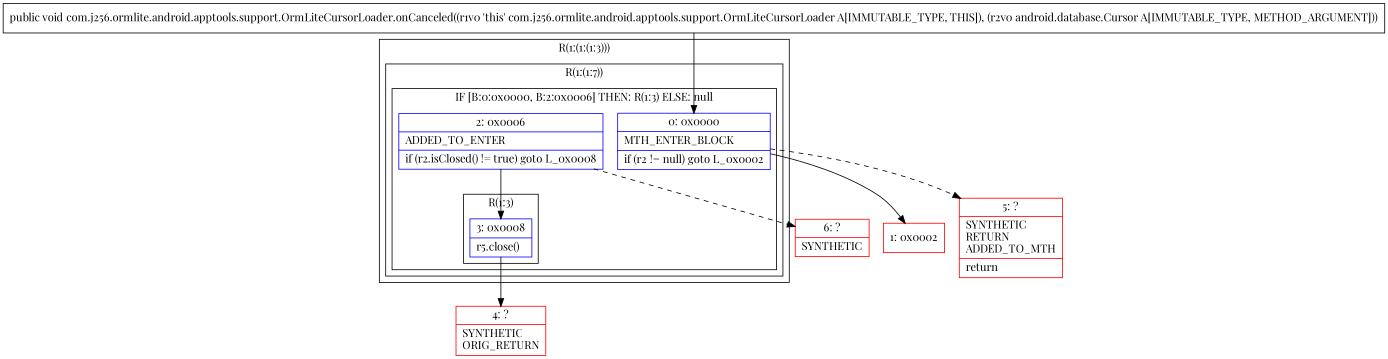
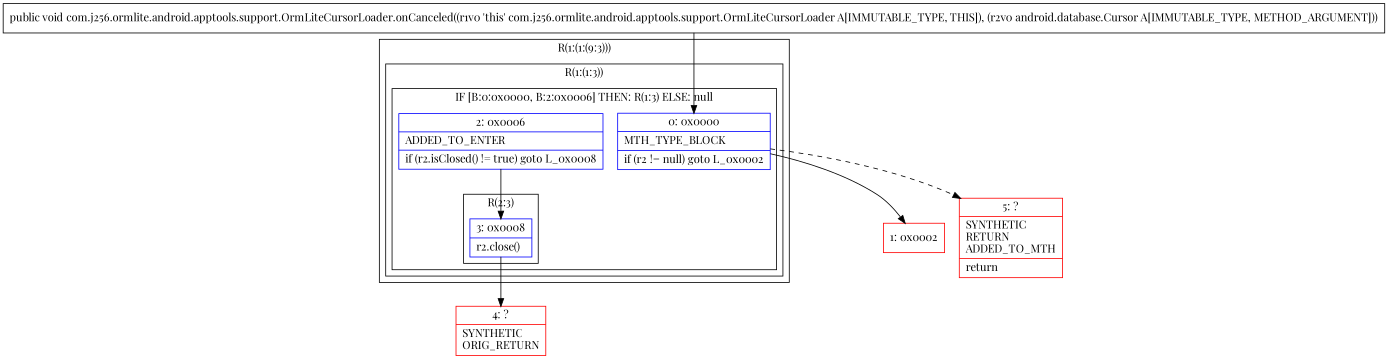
cluster "R(1:(1:(1:3)))": label "R(1:(1:(1:3)))" -> "R(1:(1:(9:3)))"
cluster "R(1:(1:7))": label "R(1:(1:7))" -> "R(1:(1:3))"
node "0: 0x0000": text "MTH_ENTER_BLOCK" -> "MTH_TYPE_BLOCK"
cluster "R(1:3)": label "R(1:3)" -> "R(2:3)"
node "6: ?": removed
node "3: 0x0008": text "r5.close()" -> "r2.close()"
